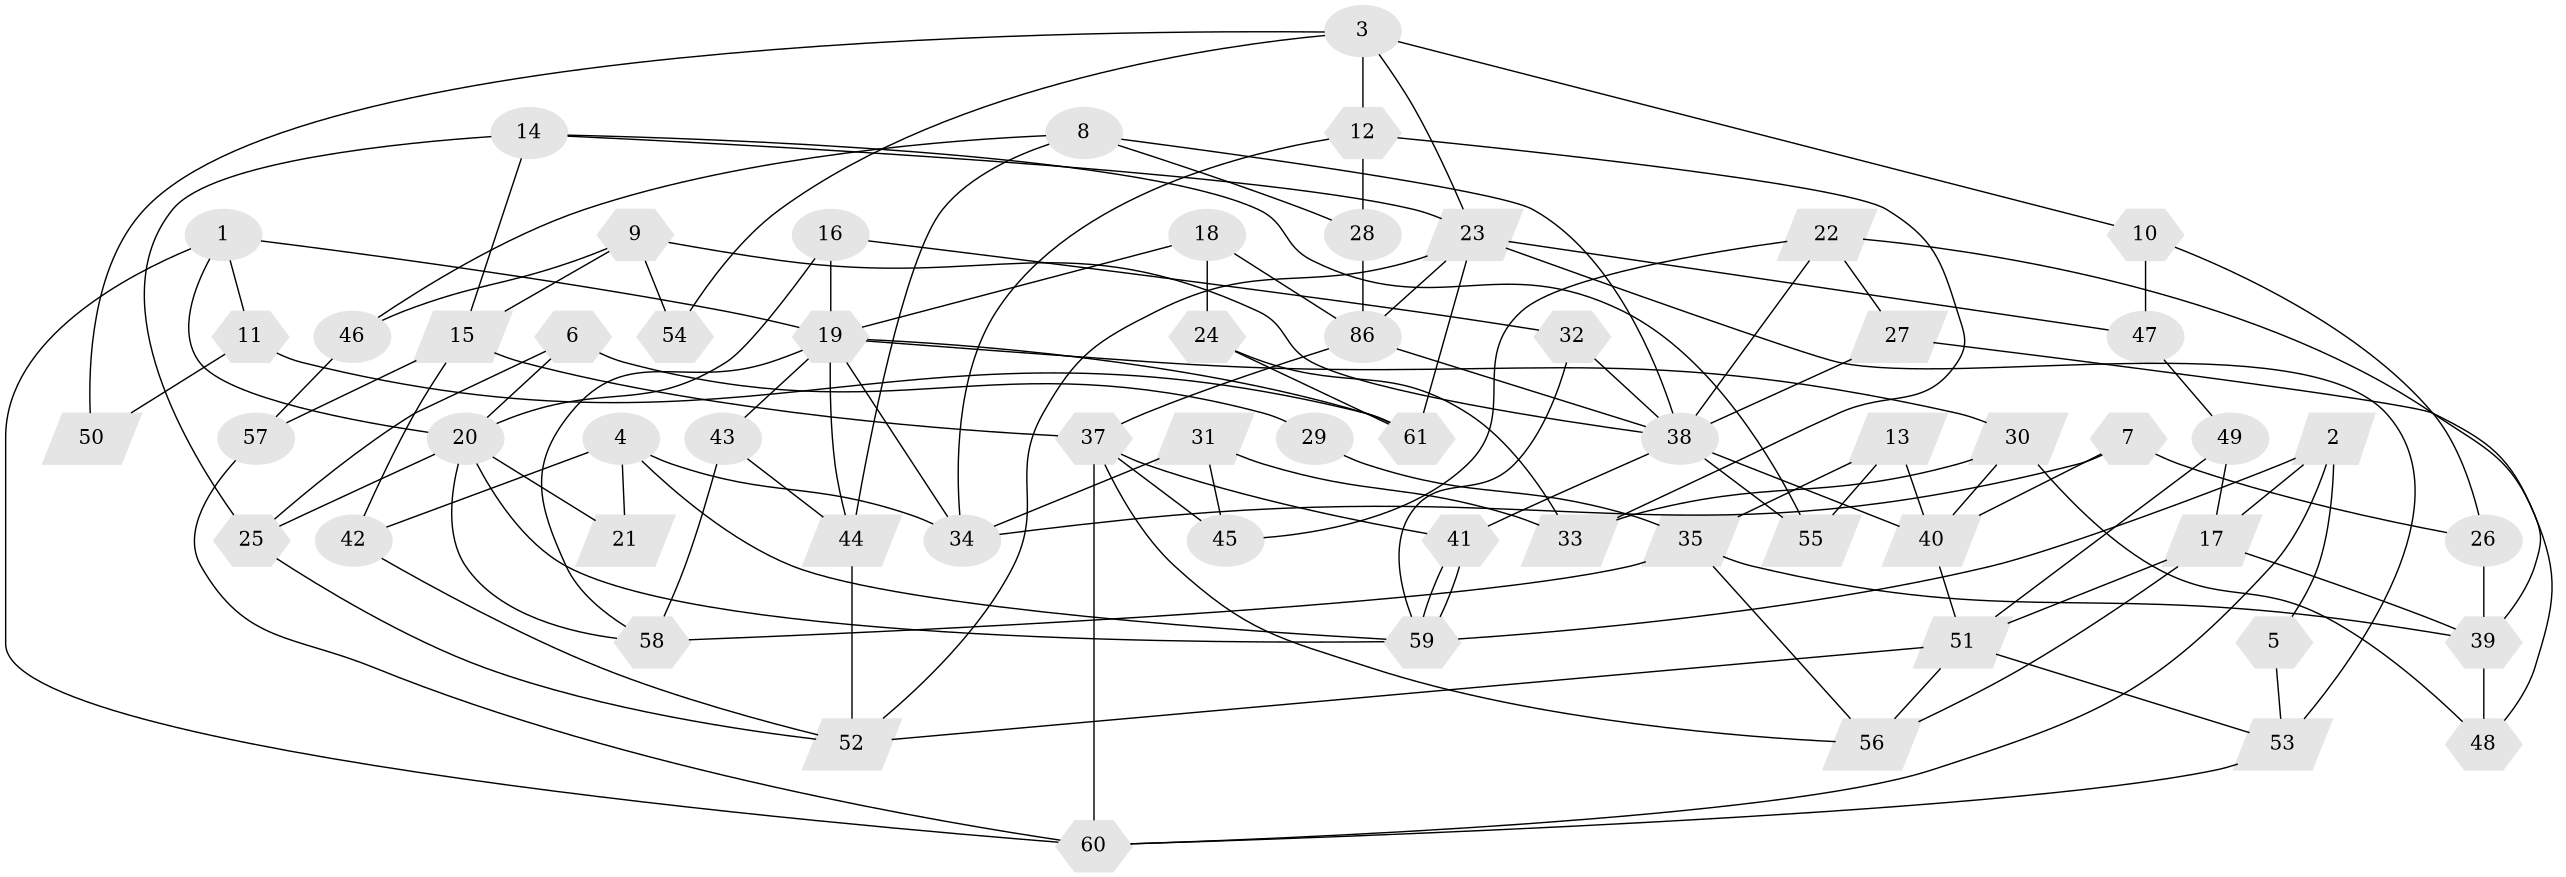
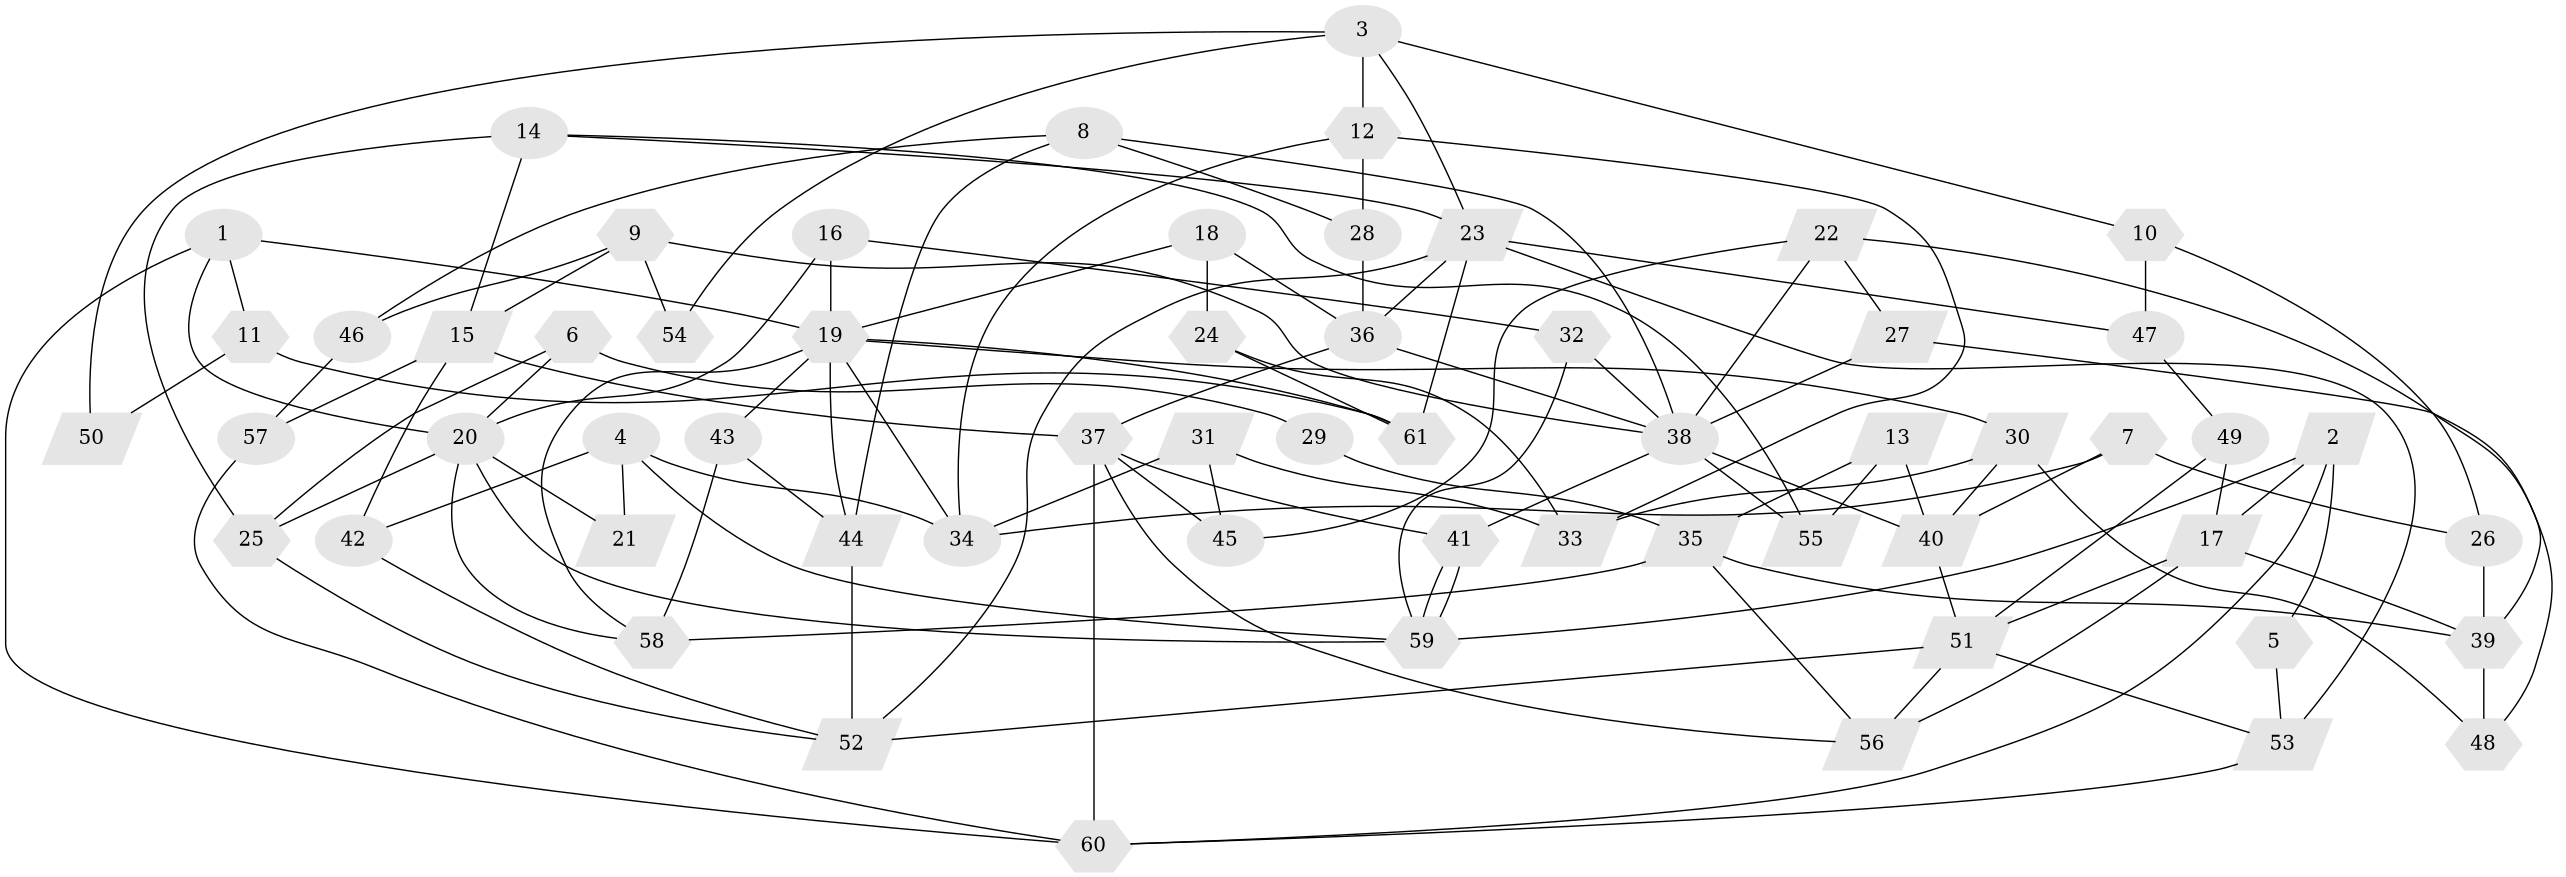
node "86": label "86" -> "36"
